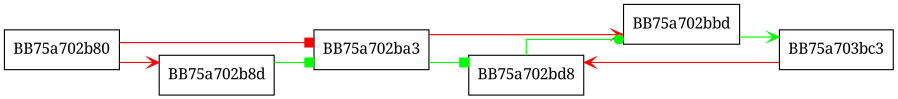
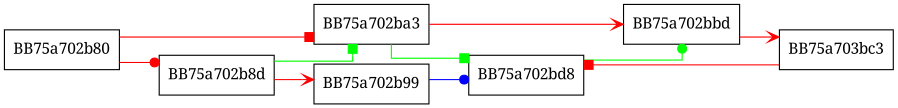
edge "BB75a702bbd" -> "BB75a703bc3": color green -> red
edge "BB75a702b80" -> "BB75a702b8d": arrowhead vee -> dot
edge "BB75a703bc3" -> "BB75a702bd8": arrowhead vee -> box
node "BB75a702b99": added
